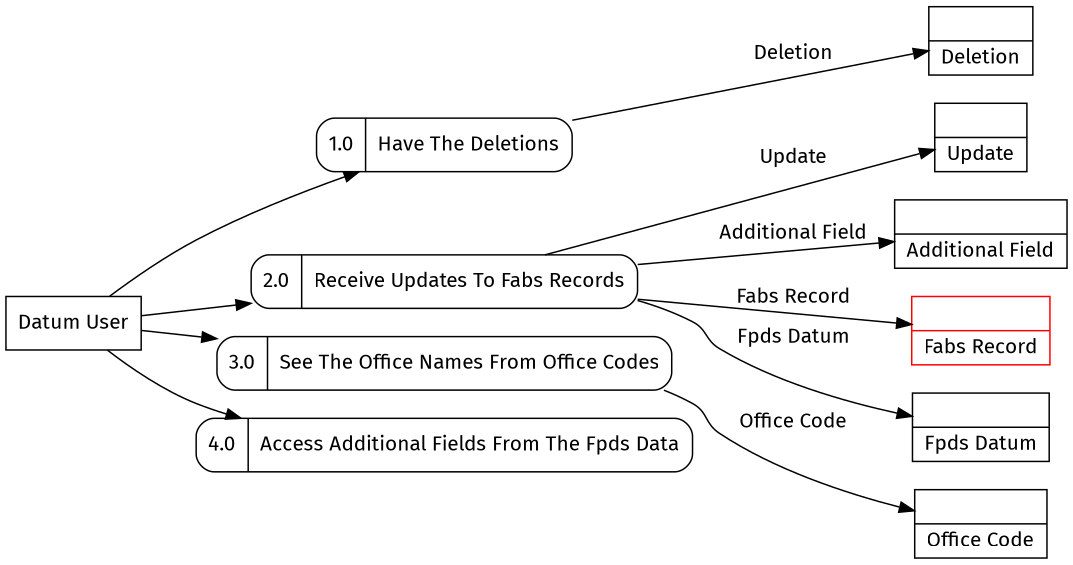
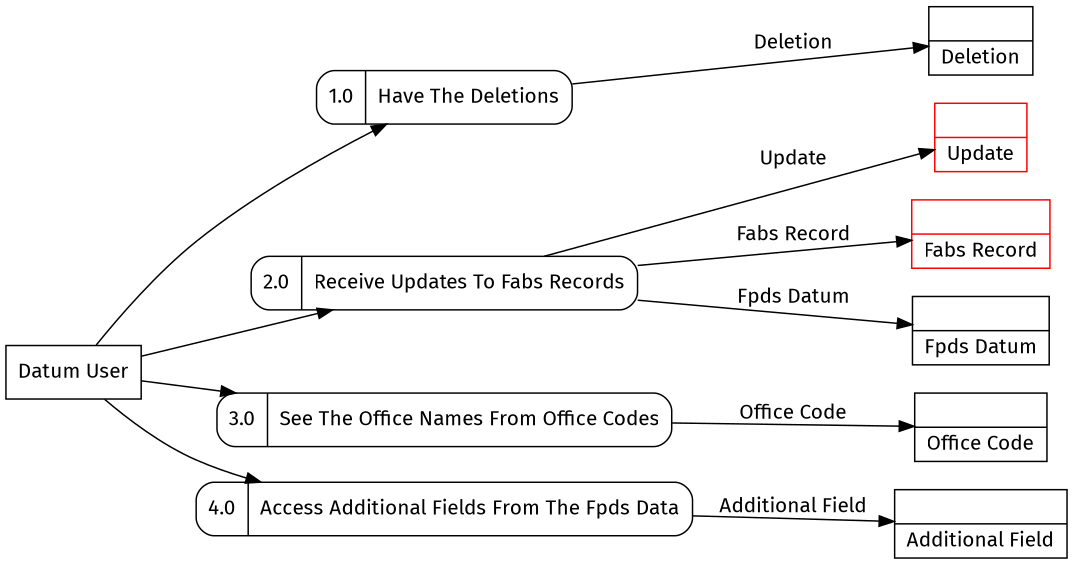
node "Update": color black -> red
edge "2.0" -> "Additional Field": now "4.0" -> "Additional Field"
